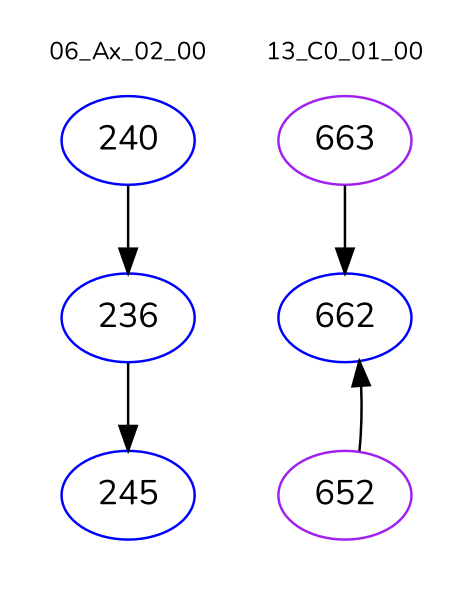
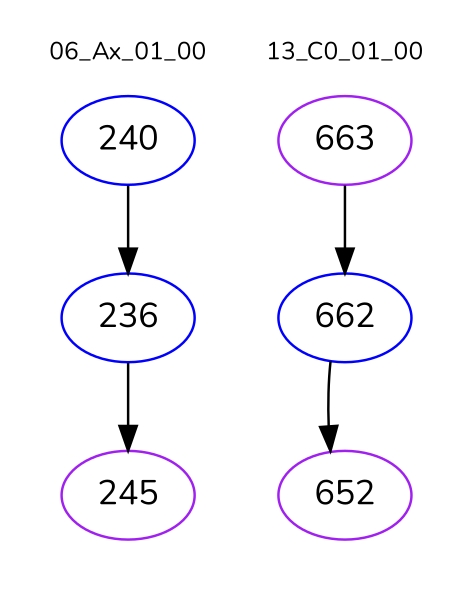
cluster "06_Ax_02_00": label "06_Ax_02_00" -> "06_Ax_01_00"
edge "652" -> "662": reversed
node "245": color blue -> purple
